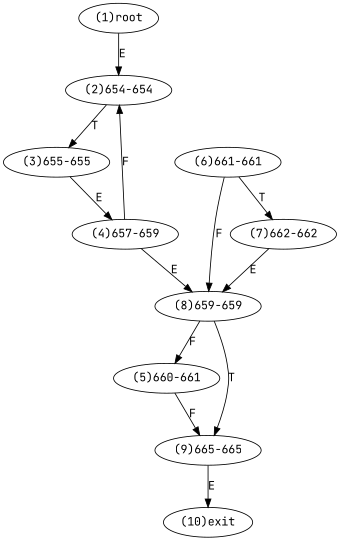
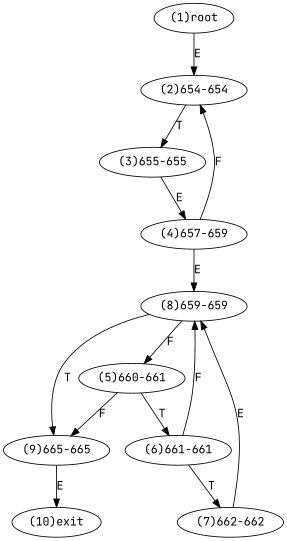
edge "(5)660-661" -> "(6)661-661": added, label "T"
